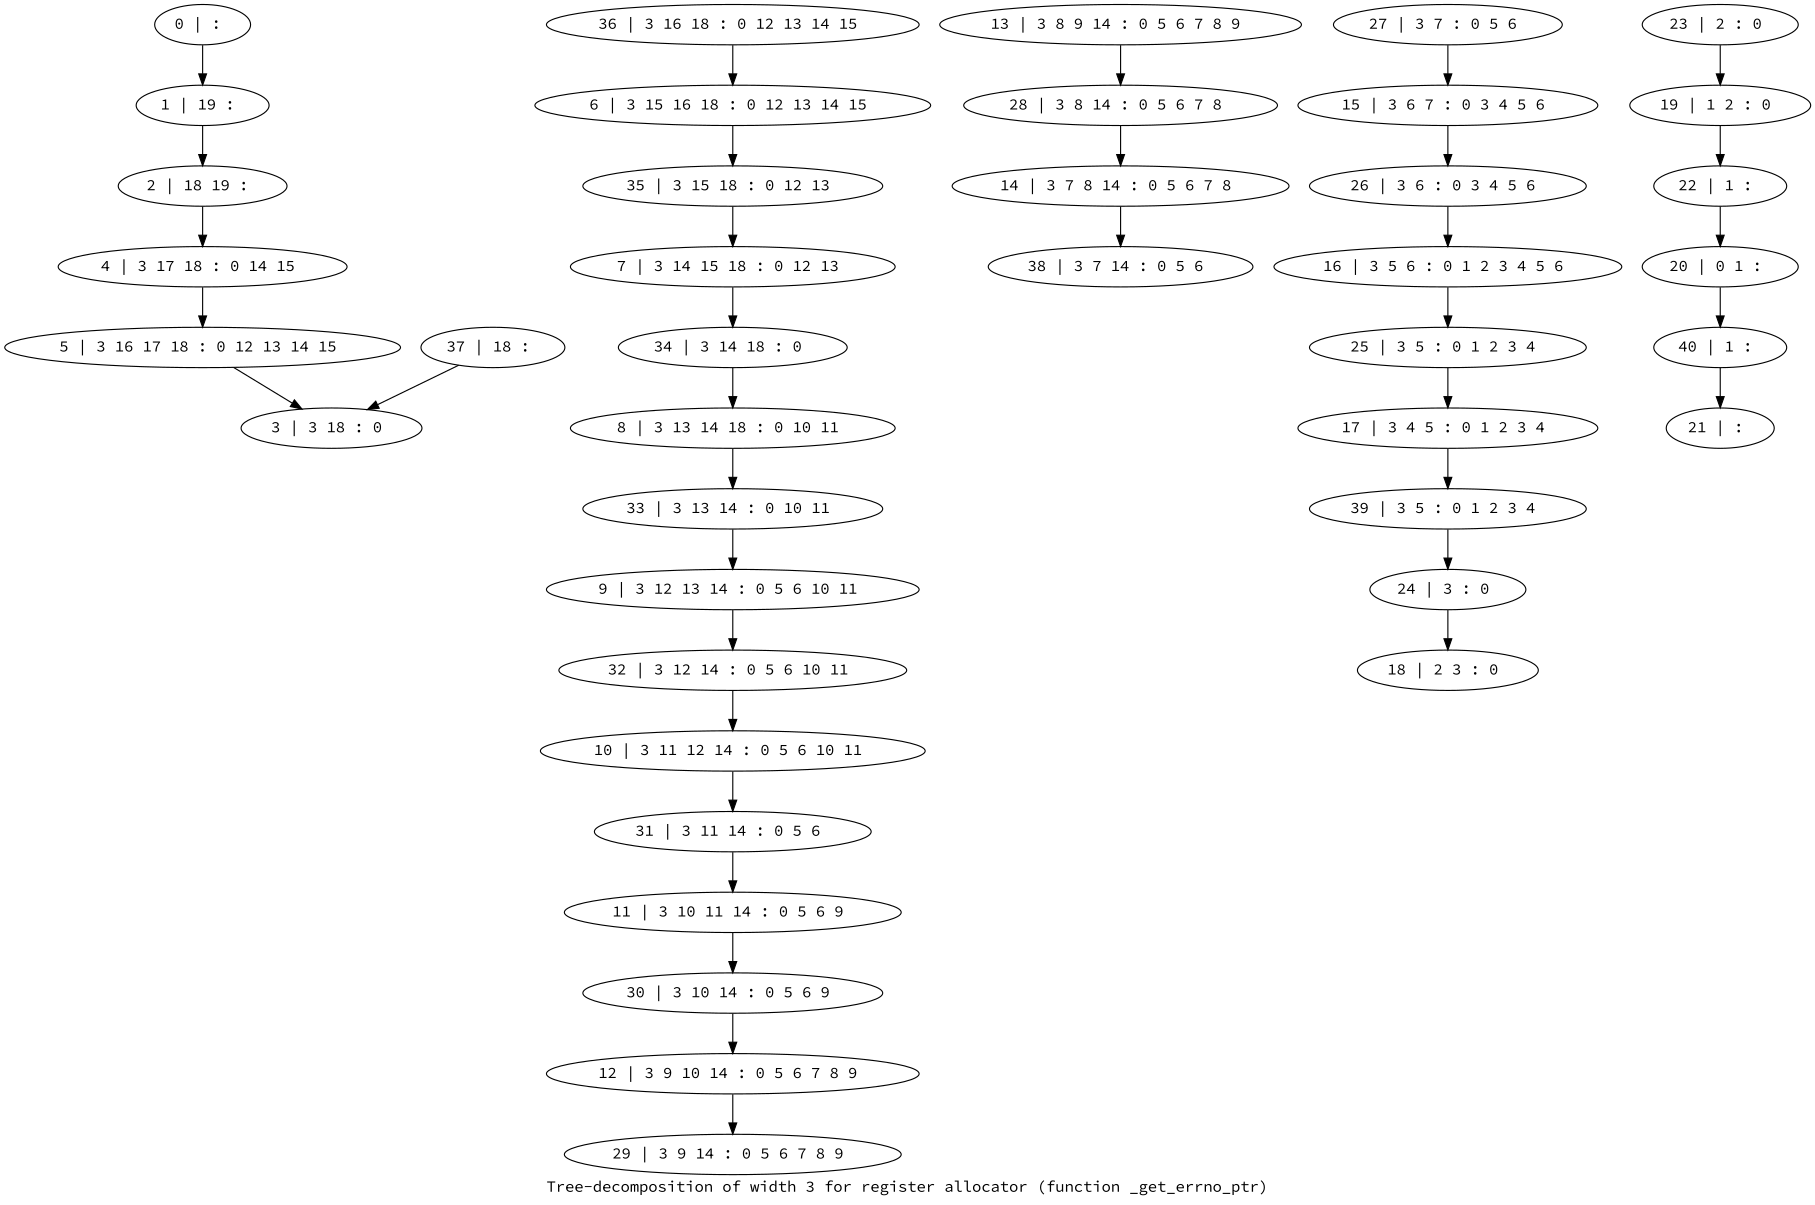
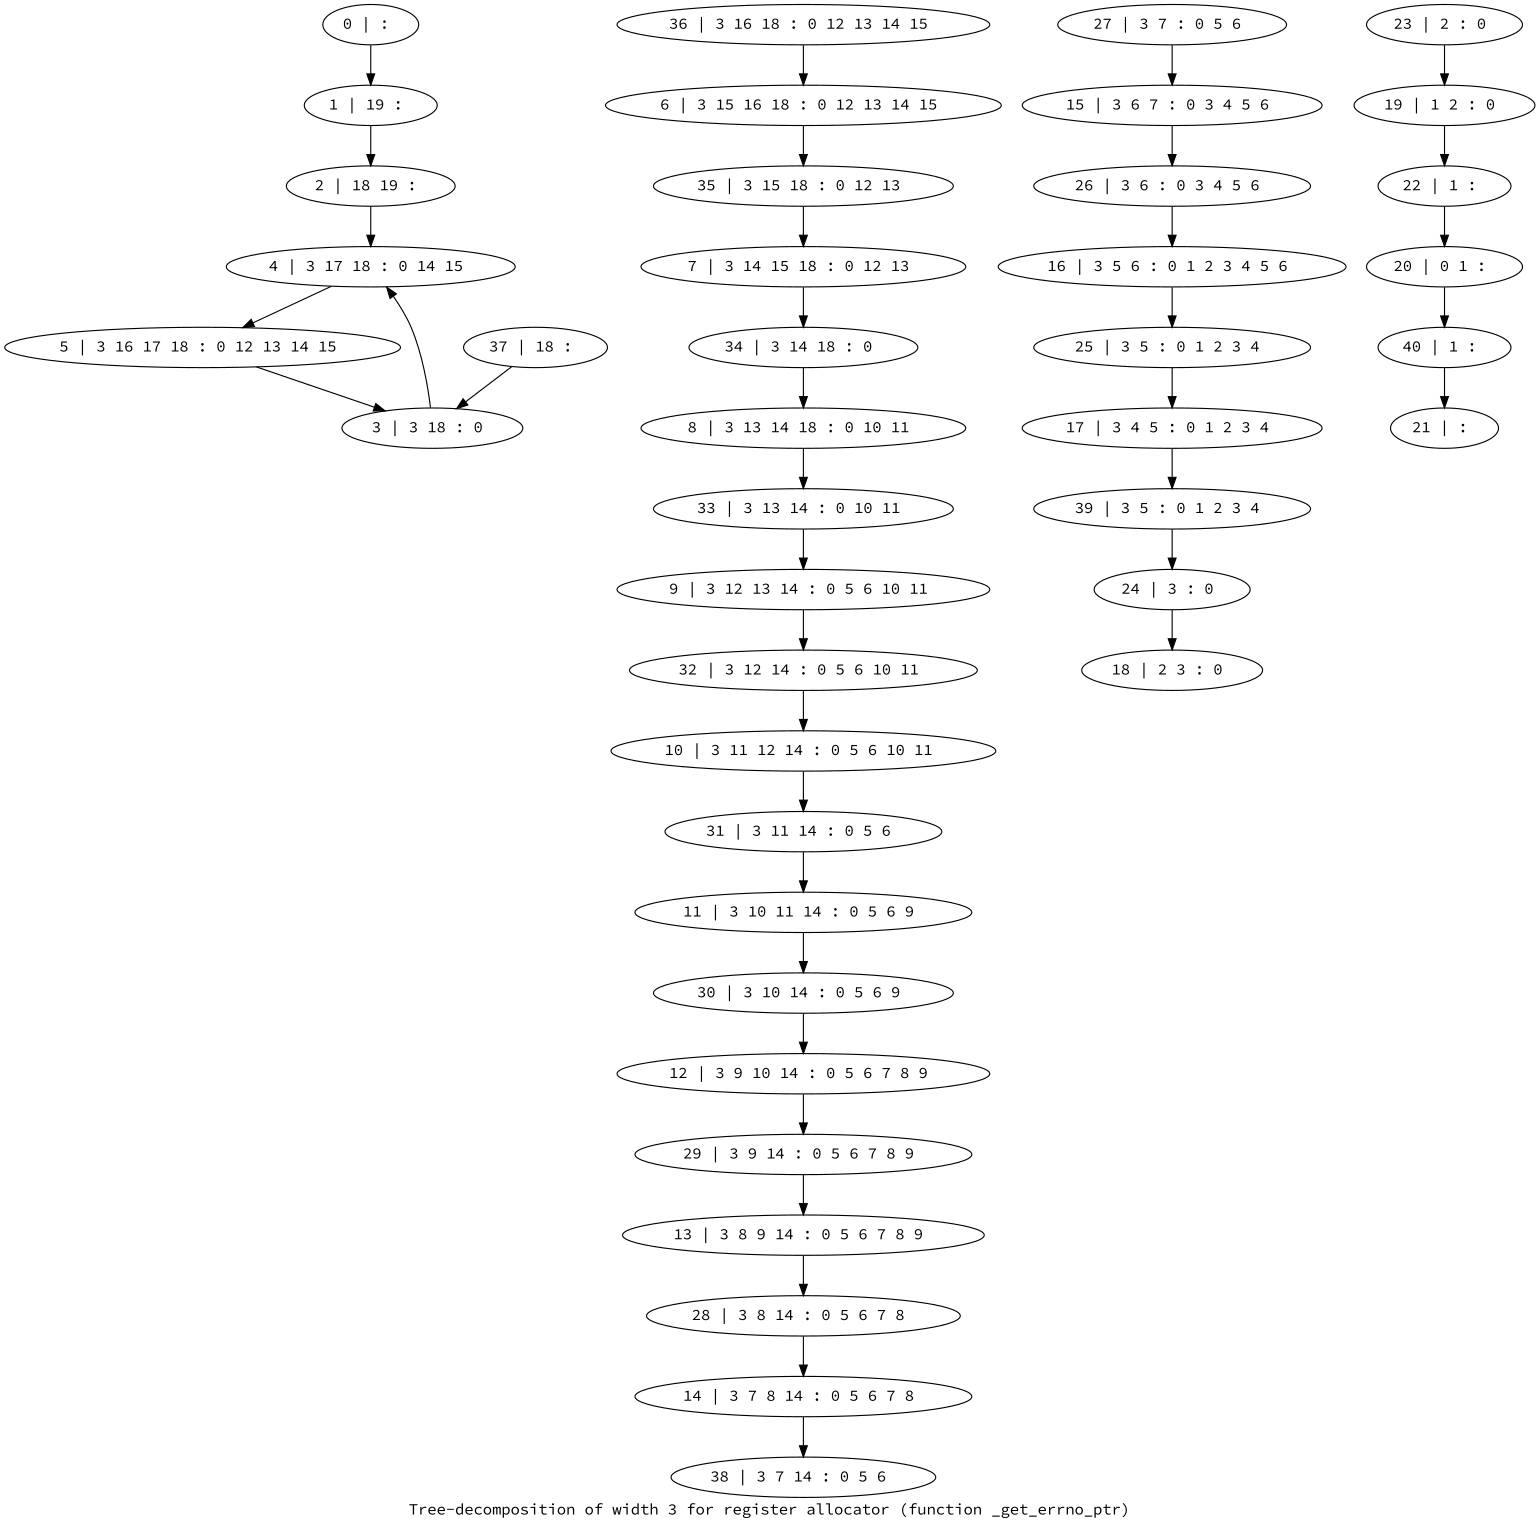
edge "3 | 3 18 : 0" -> "4 | 3 17 18 : 0 14 15": added
edge "29 | 3 9 14 : 0 5 6 7 8 9" -> "13 | 3 8 9 14 : 0 5 6 7 8 9": added
